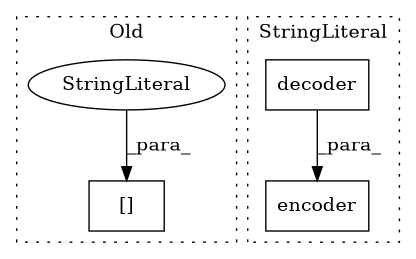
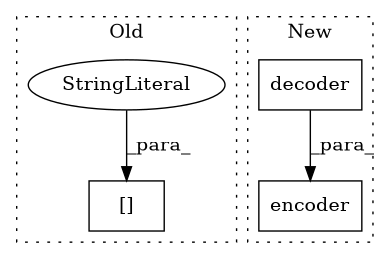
cluster "StringLiteral": label "StringLiteral" -> "New"
